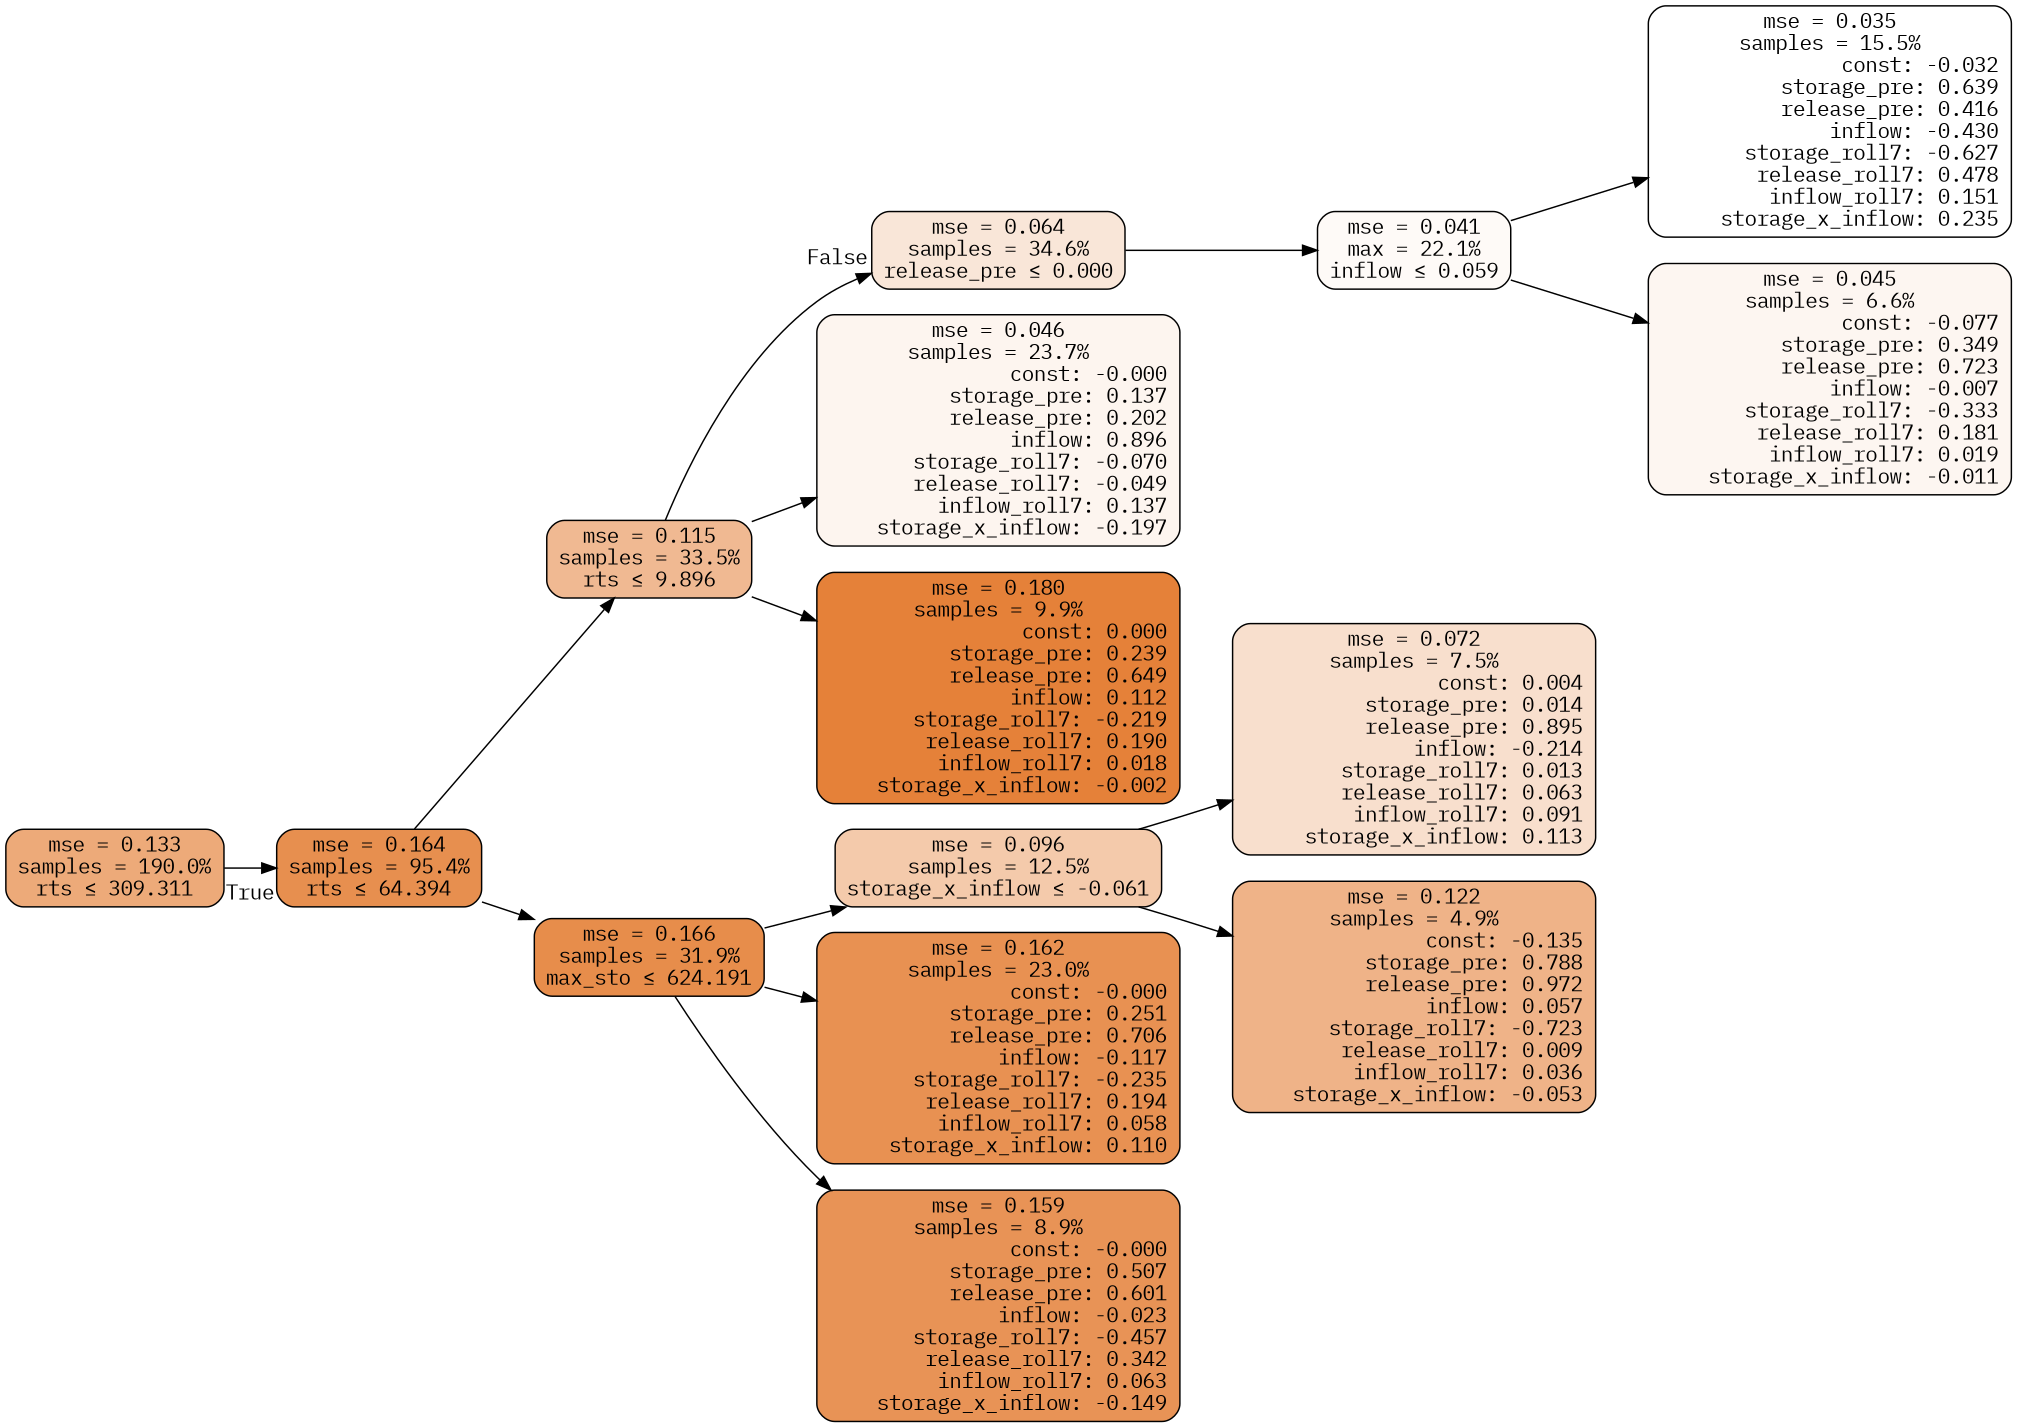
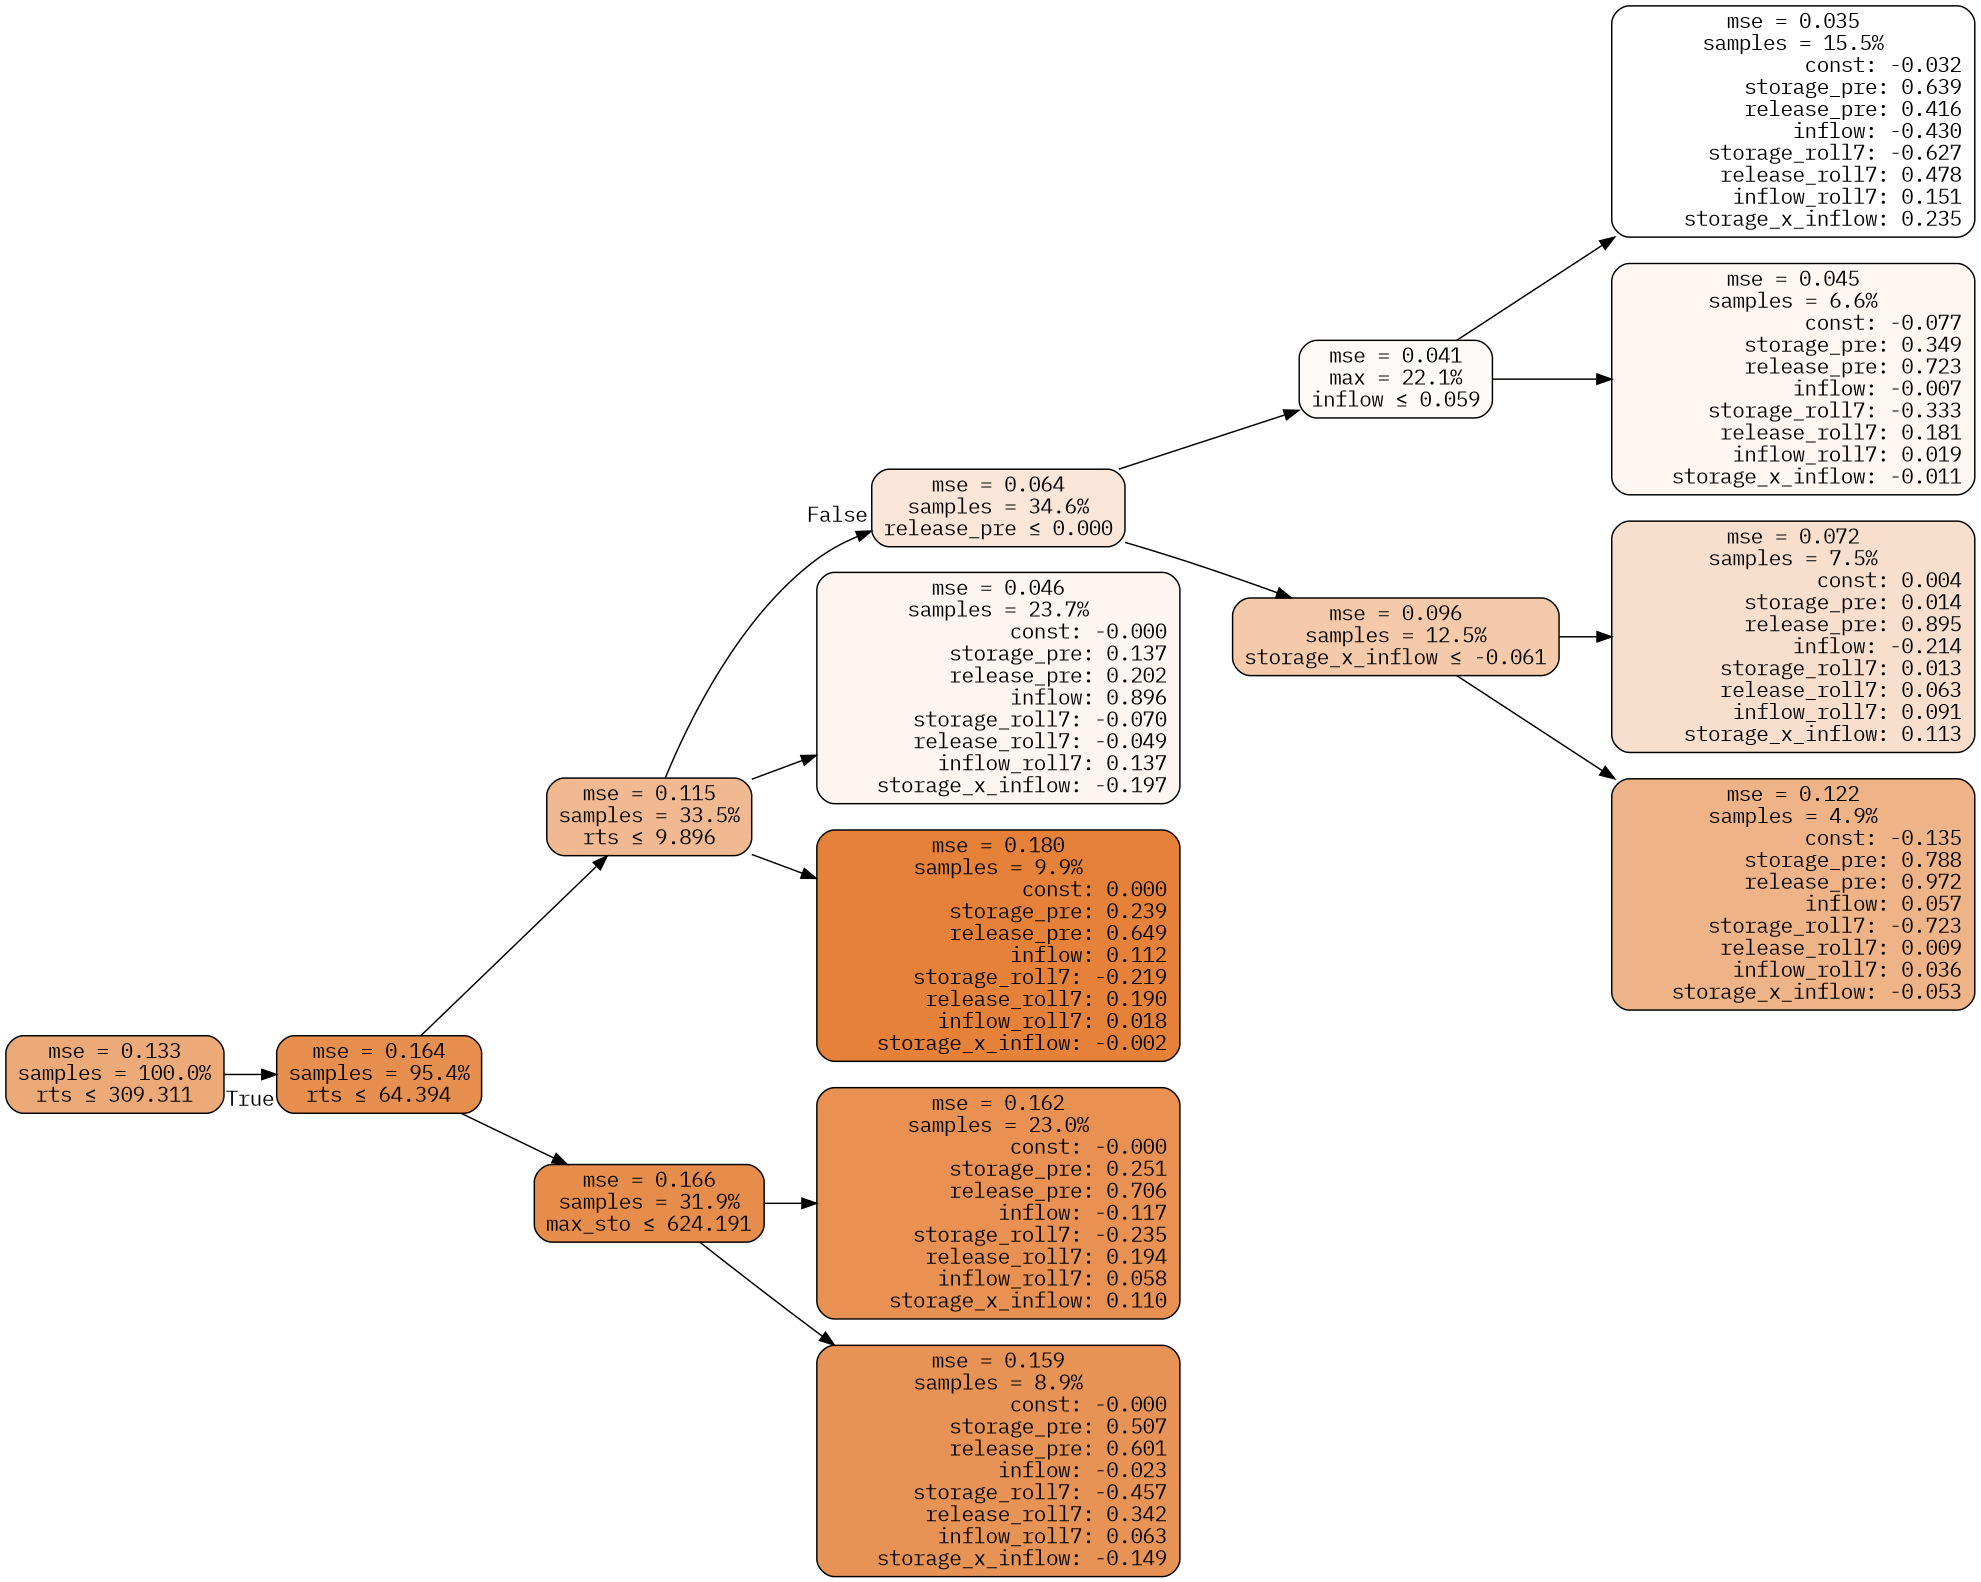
node "mse = 0.133 samples = 190.0% rts ≤ 309.311": label "mse = 0.133 samples = 190.0% rts ≤ 309.311" -> "mse = 0.133 samples = 100.0% rts ≤ 309.311"
edge "mse = 0.166 samples = 31.9% max_sto ≤ 624.191" -> "mse = 0.096 samples = 12.5% storage_x_inflow ≤ -0.061": now "mse = 0.064 samples = 34.6% release_pre ≤ 0.000" -> "mse = 0.096 samples = 12.5% storage_x_inflow ≤ -0.061"
